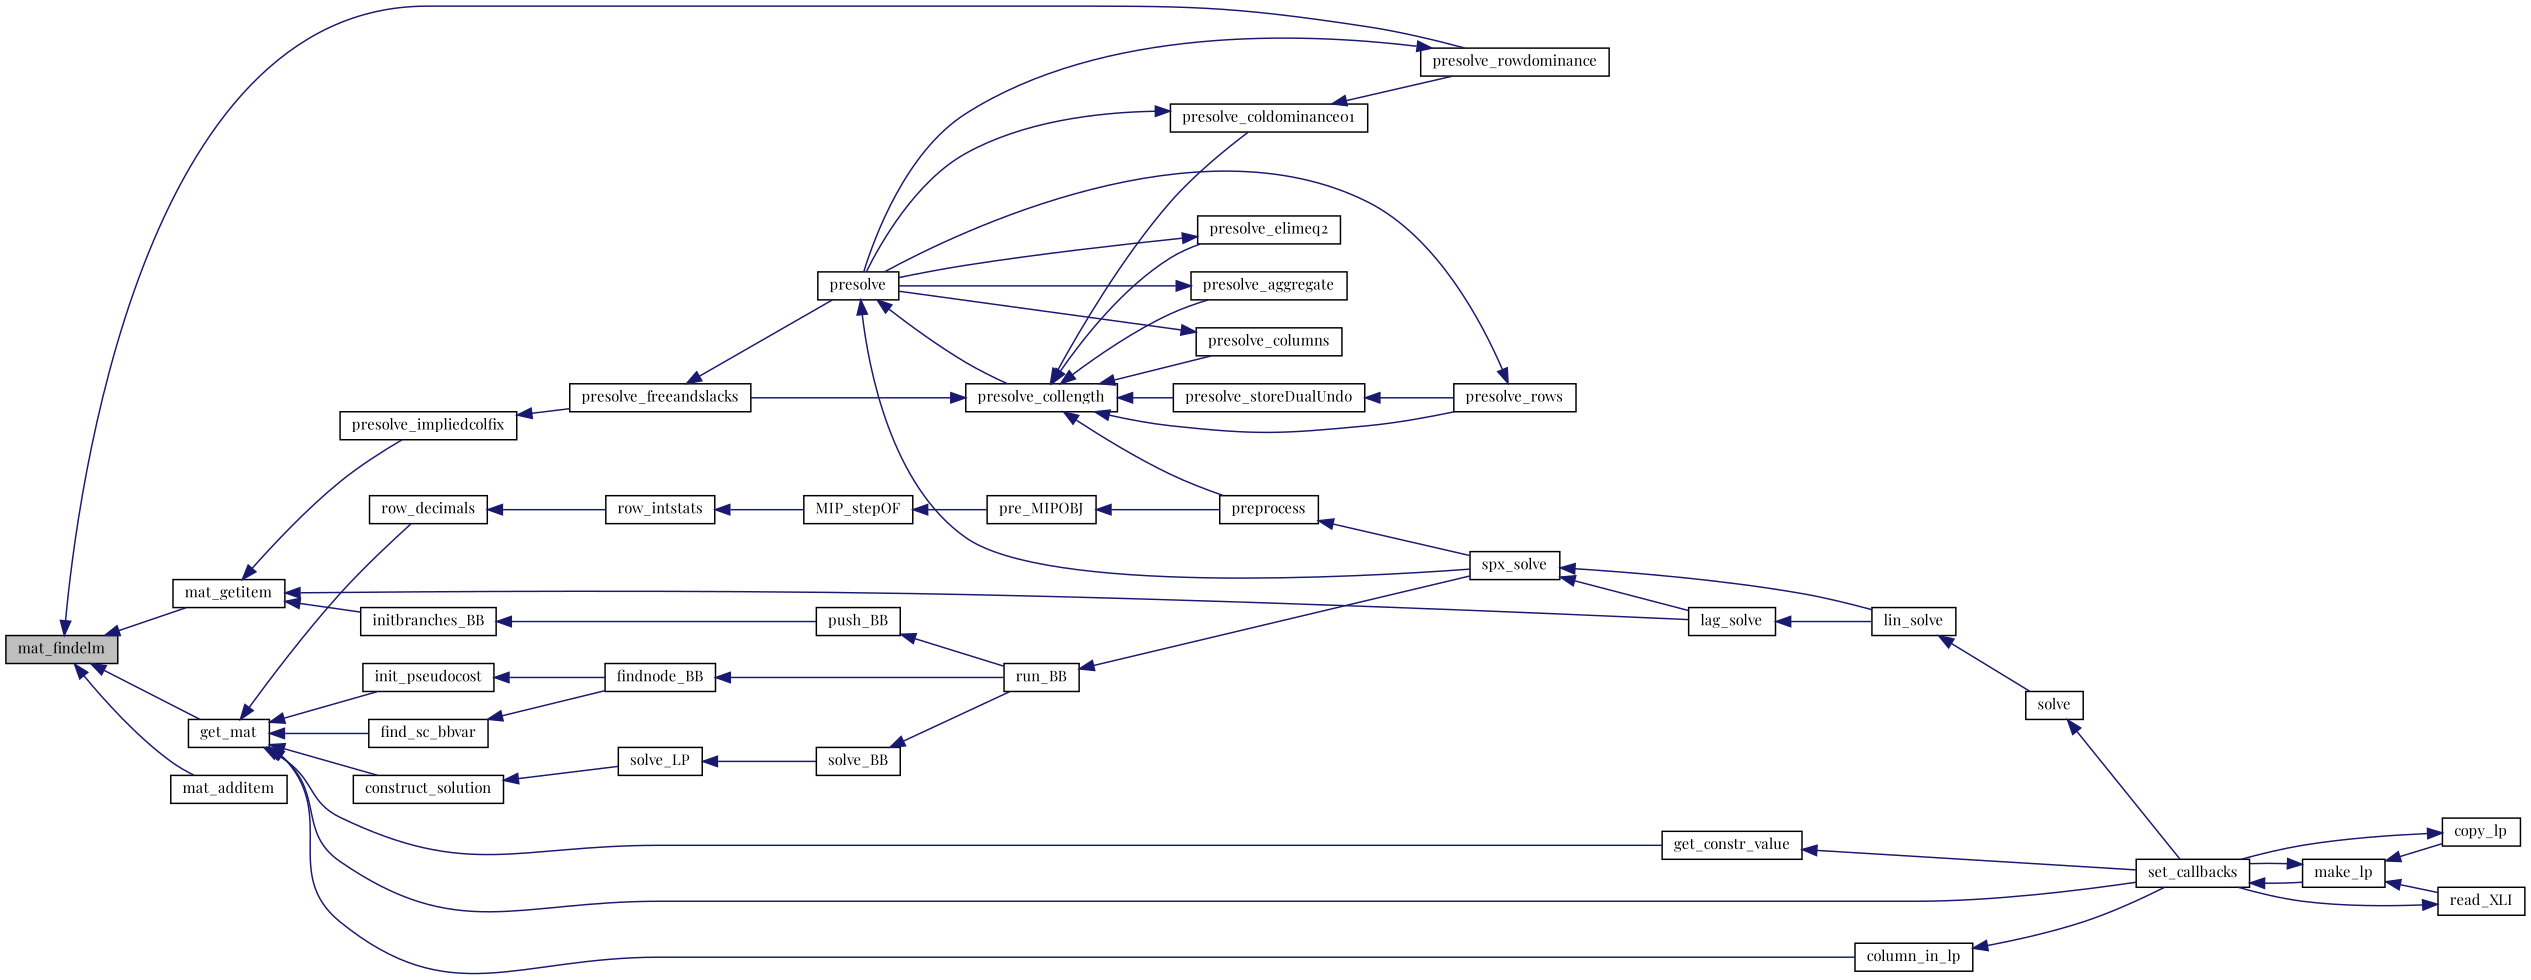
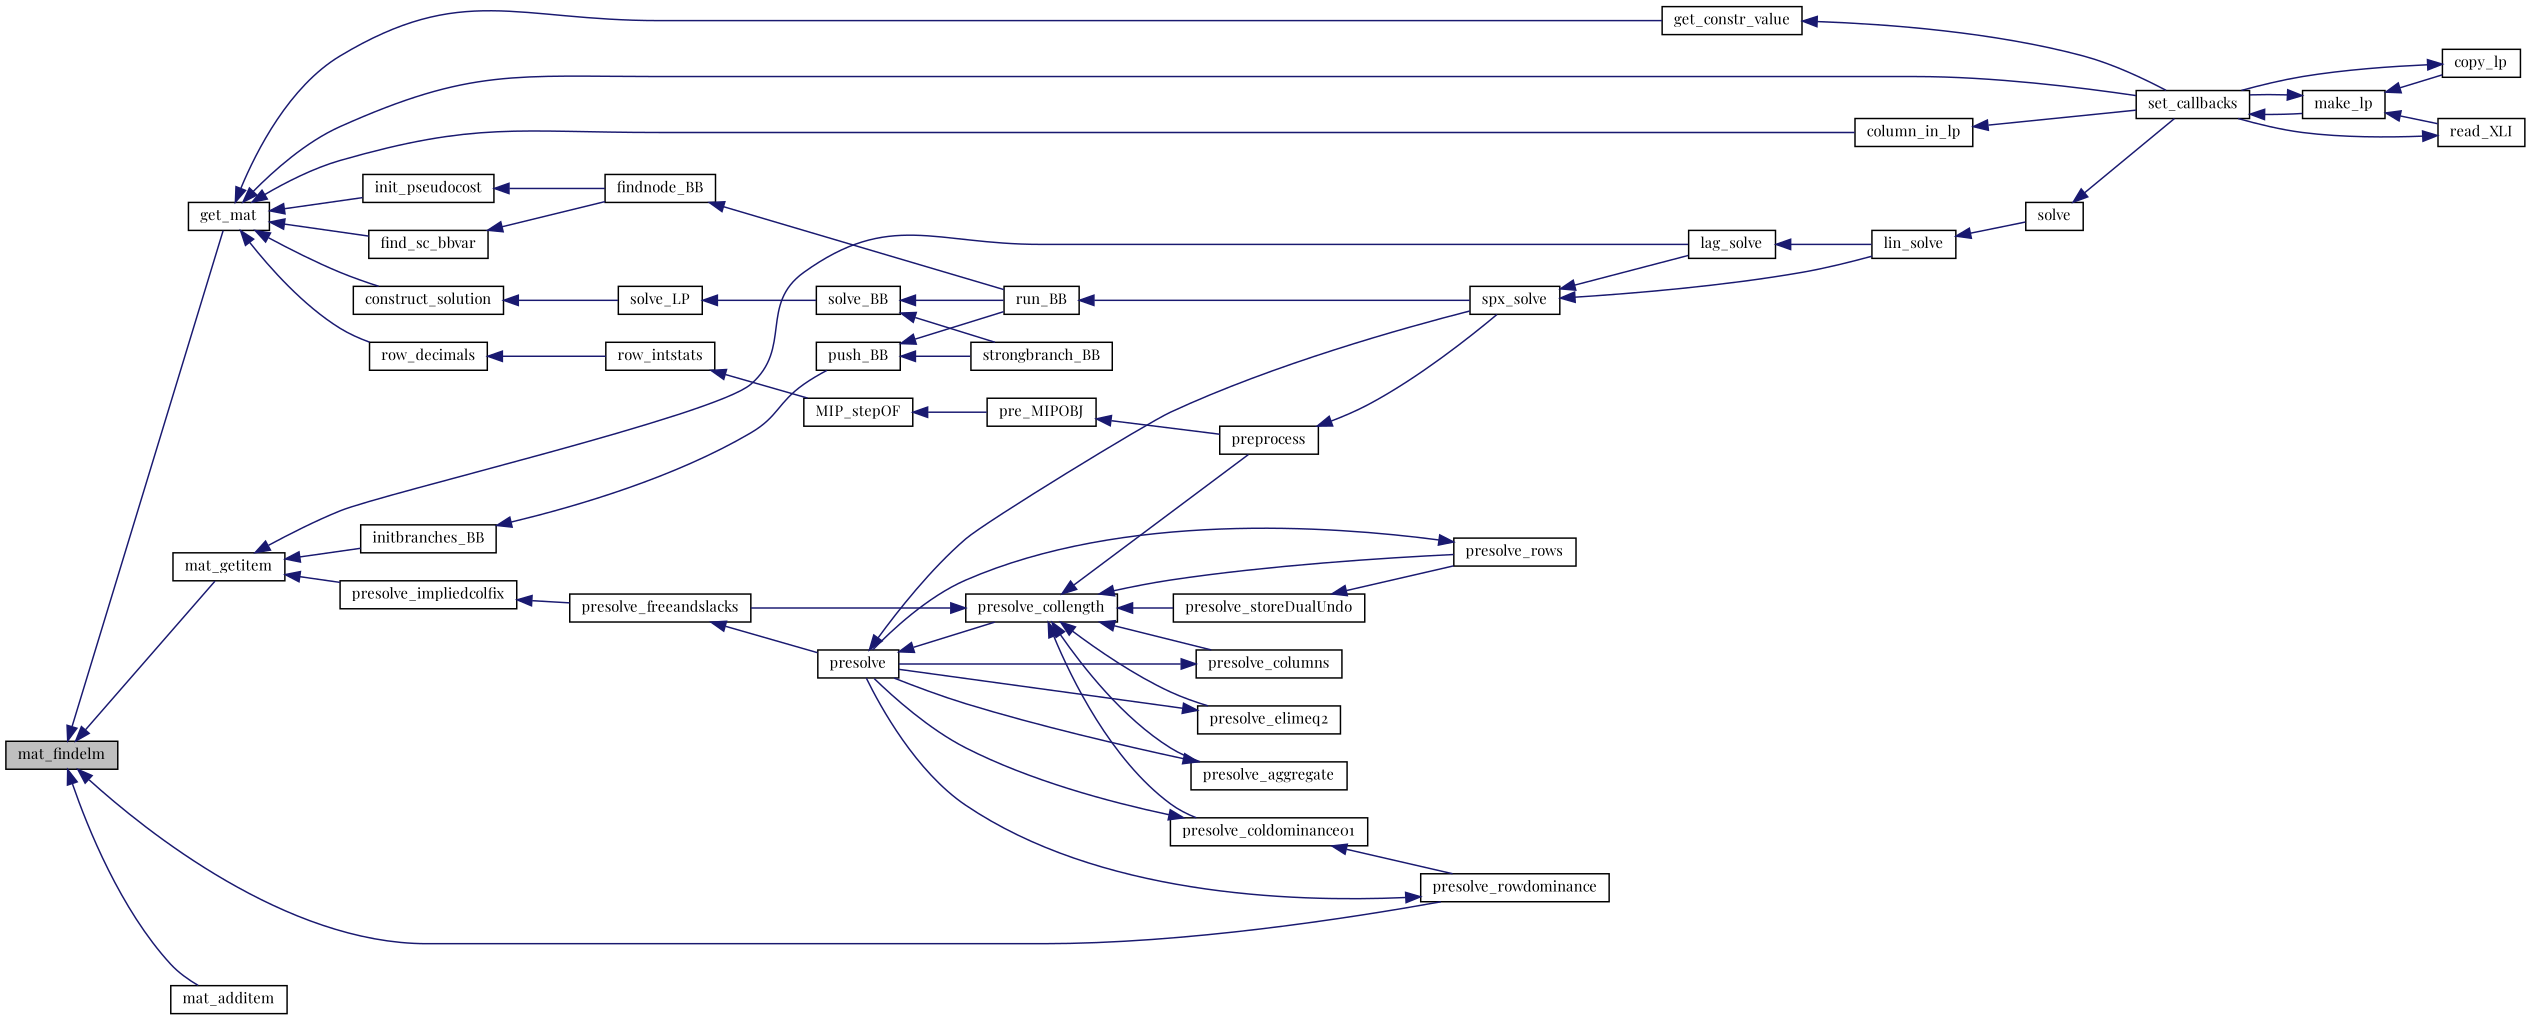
node "strongbranch_BB": added
